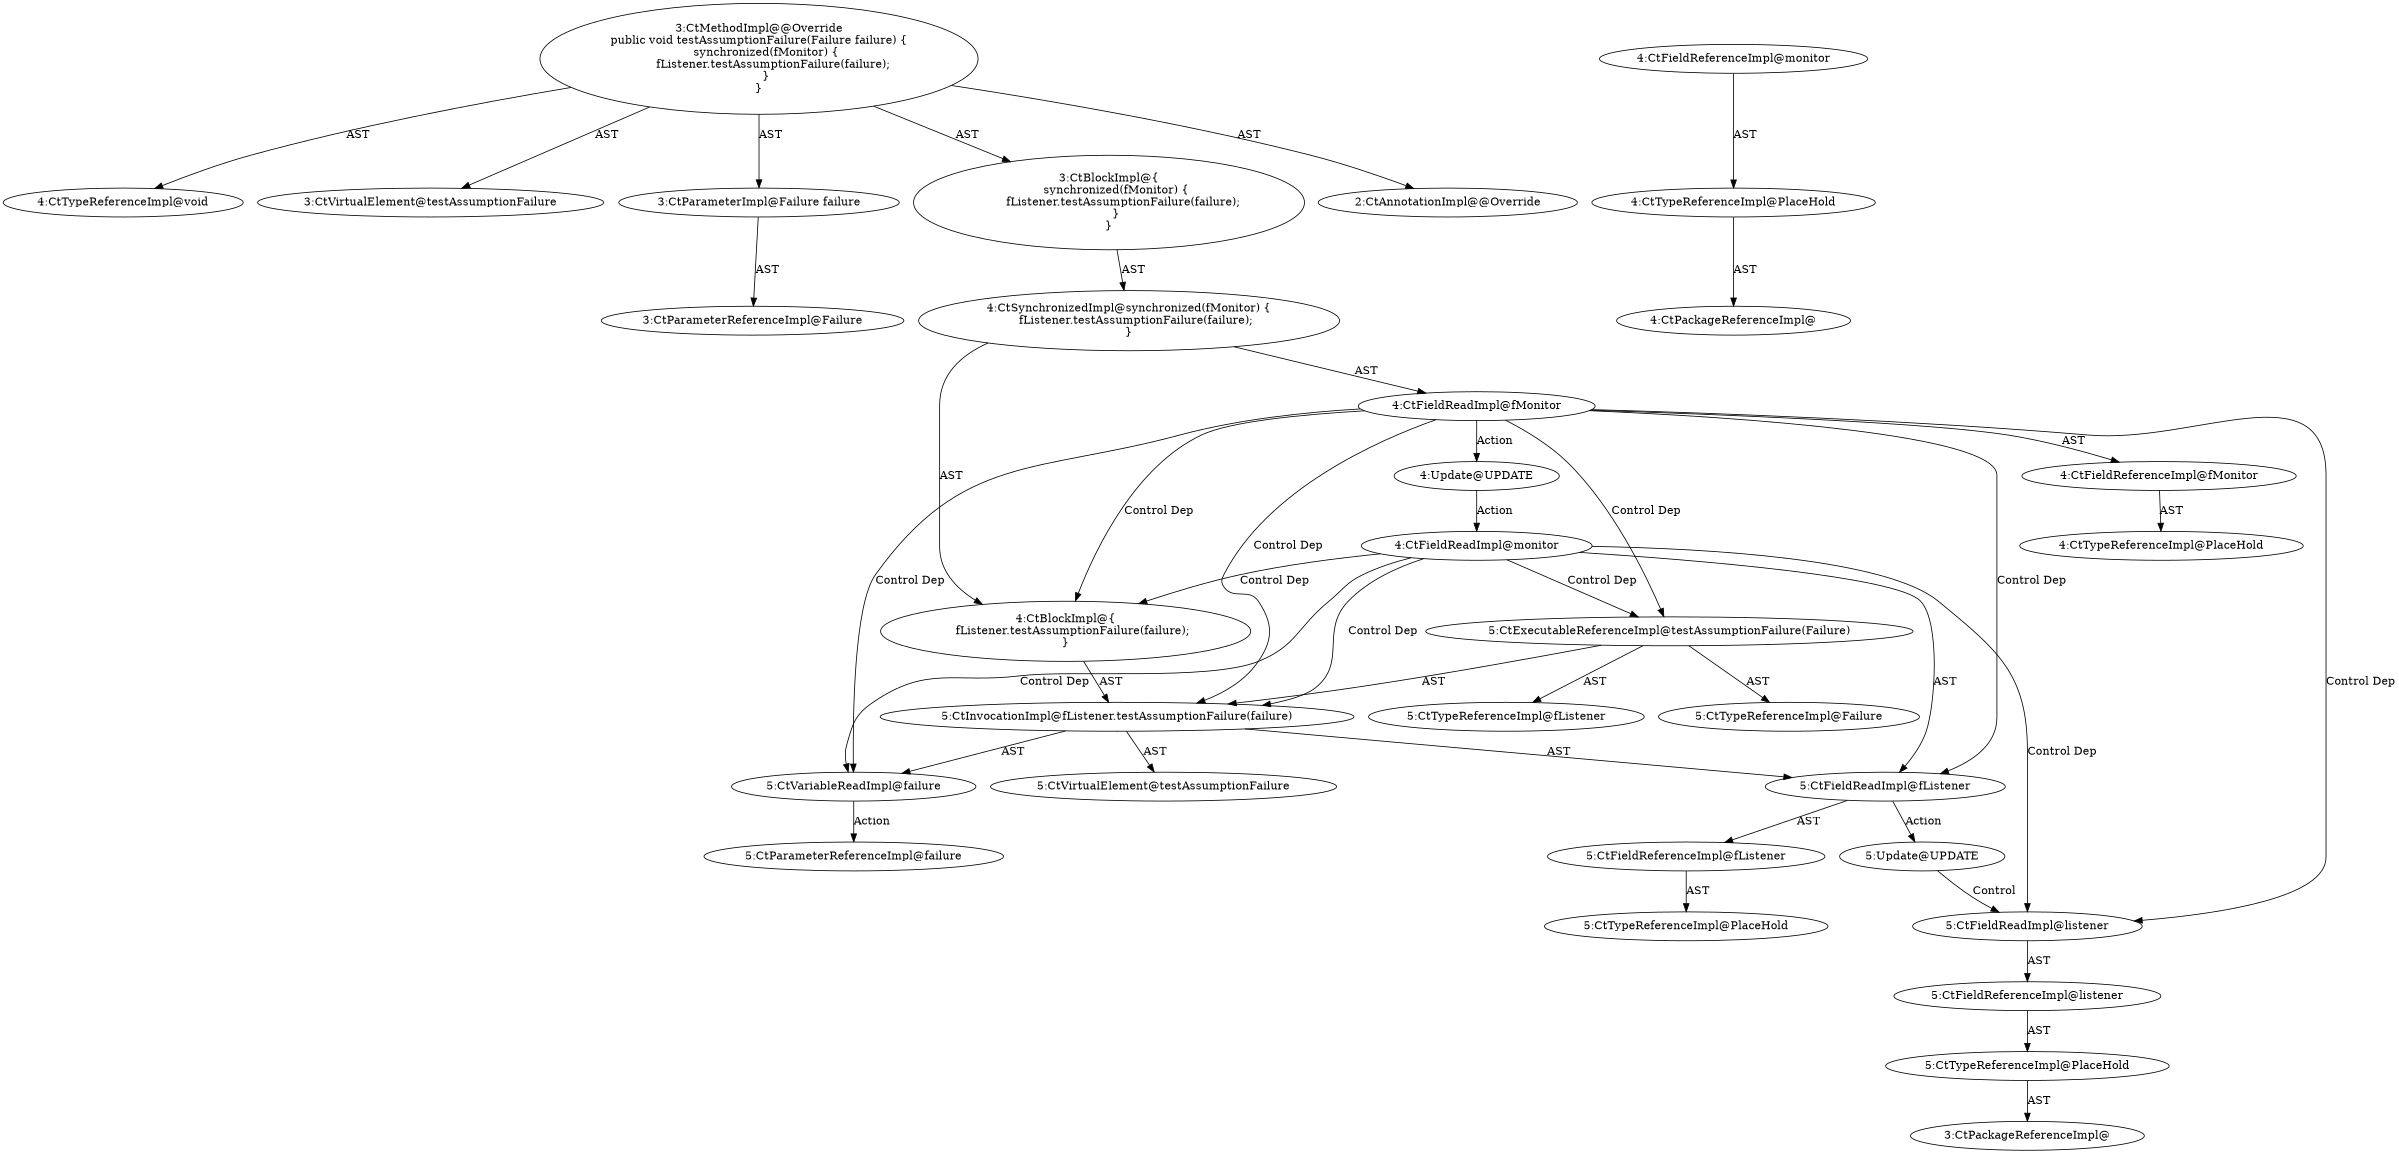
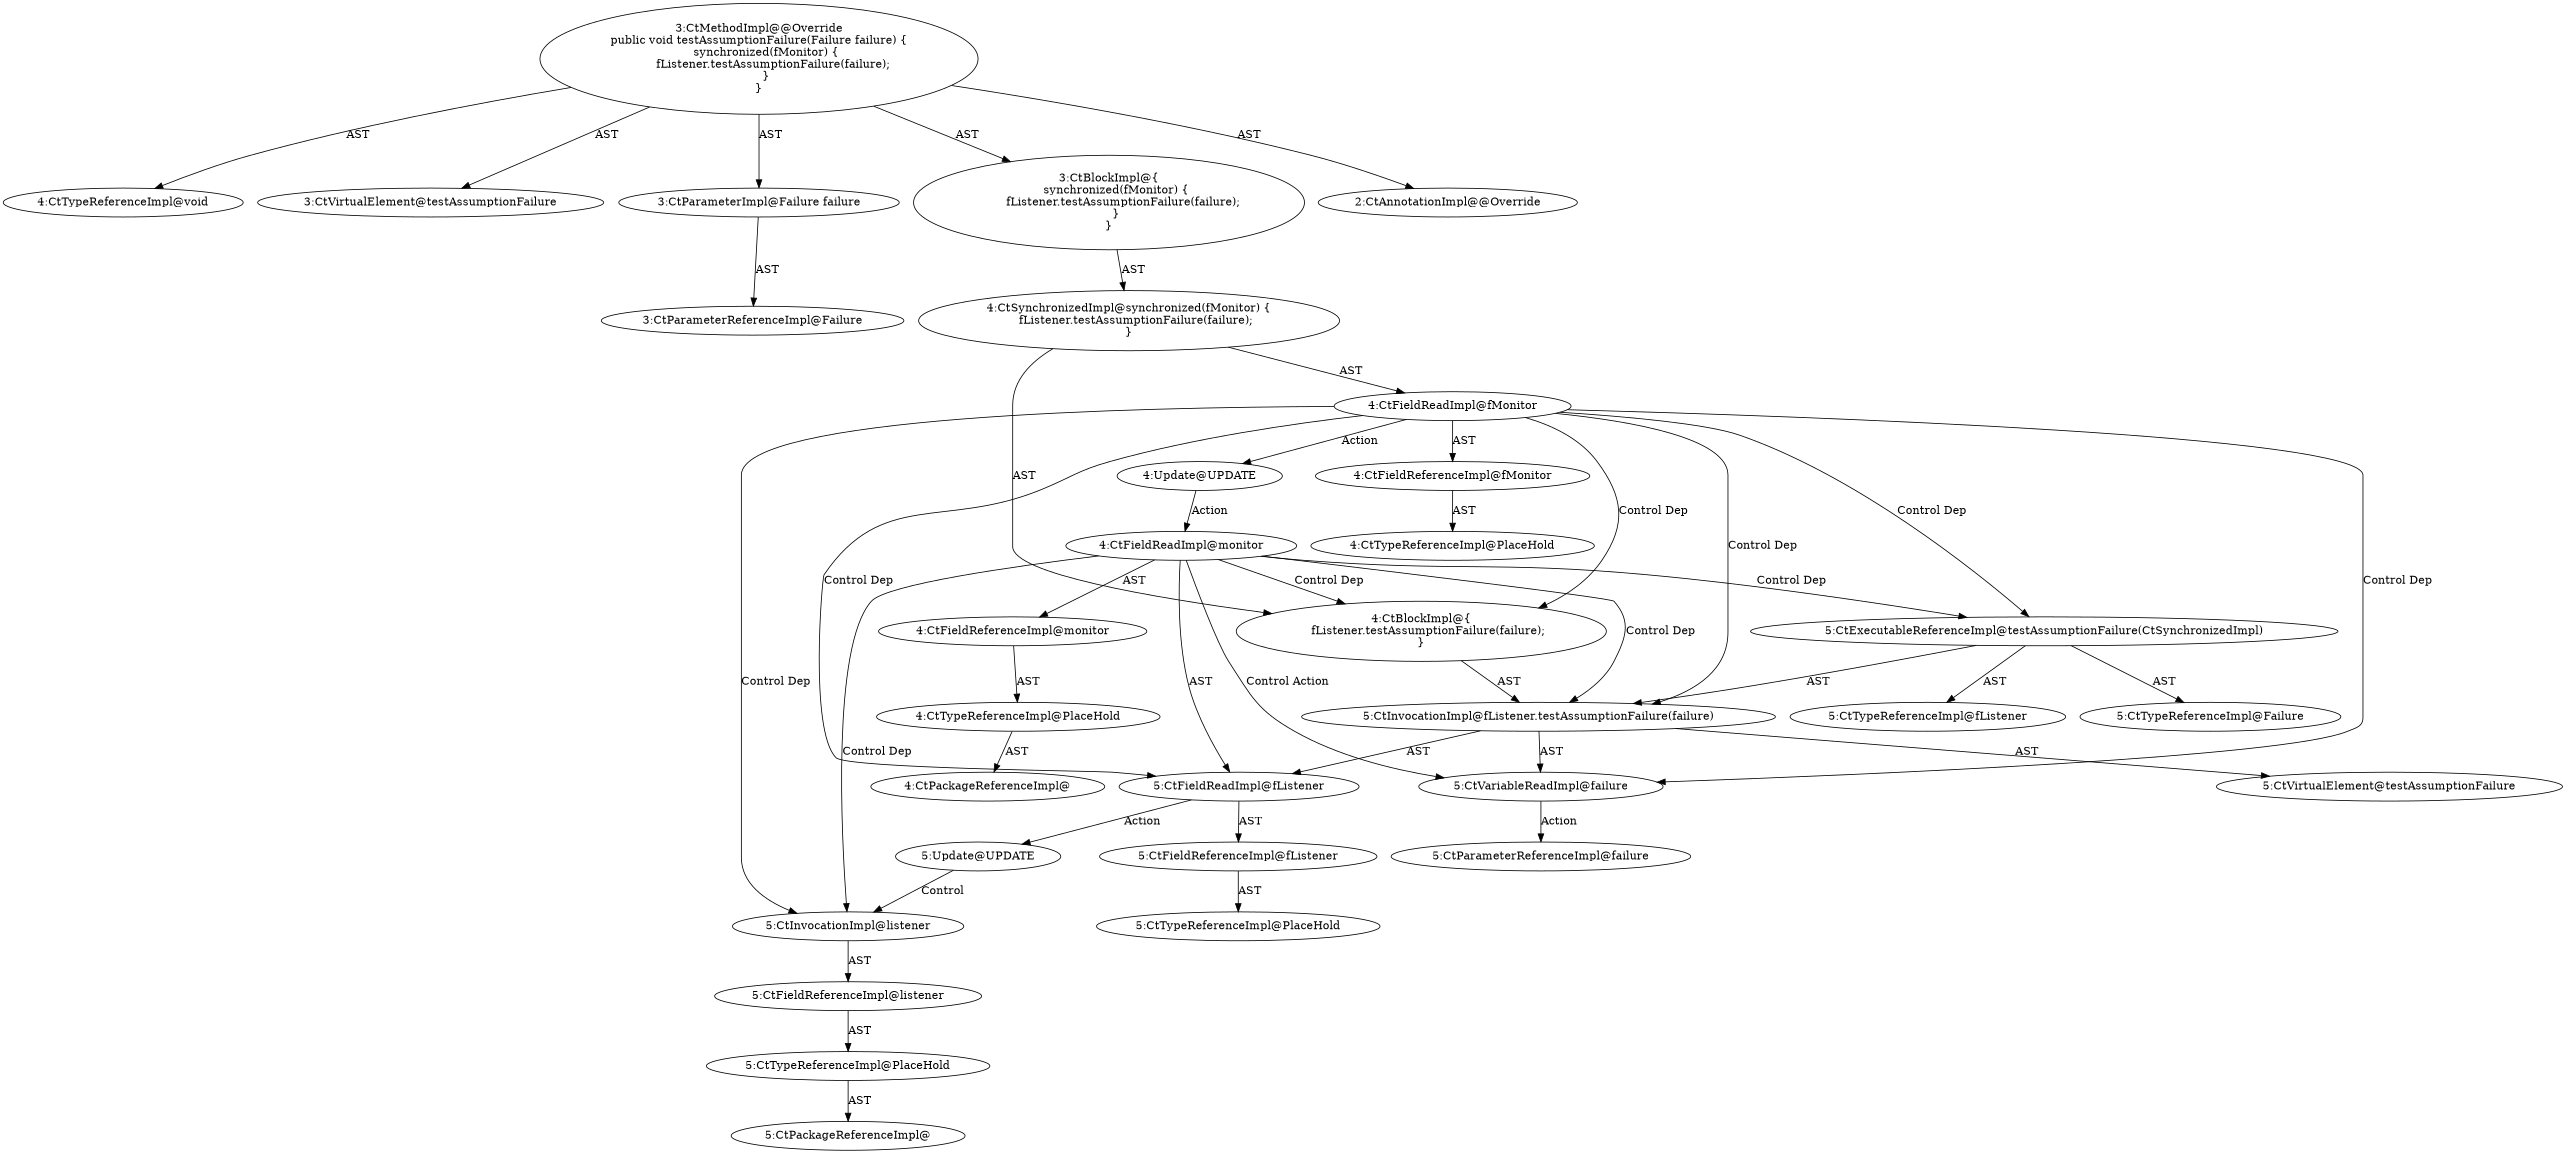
edge "4:CtFieldReadImpl@monitor" -> "4:CtFieldReferenceImpl@monitor": added, label "AST"
node "5:CtExecutableReferenceImpl@testAssumptionFailure(Failure)": label "5:CtExecutableReferenceImpl@testAssumptionFailure(Failure)" -> "5:CtExecutableReferenceImpl@testAssumptionFailure(CtSynchronizedImpl)"
edge "4:CtFieldReadImpl@monitor" -> "5:CtVariableReadImpl@failure": label "Control Dep" -> "Control Action"
node "5:CtFieldReadImpl@listener": label "5:CtFieldReadImpl@listener" -> "5:CtInvocationImpl@listener"
node "3:CtPackageReferenceImpl@": label "3:CtPackageReferenceImpl@" -> "5:CtPackageReferenceImpl@"
